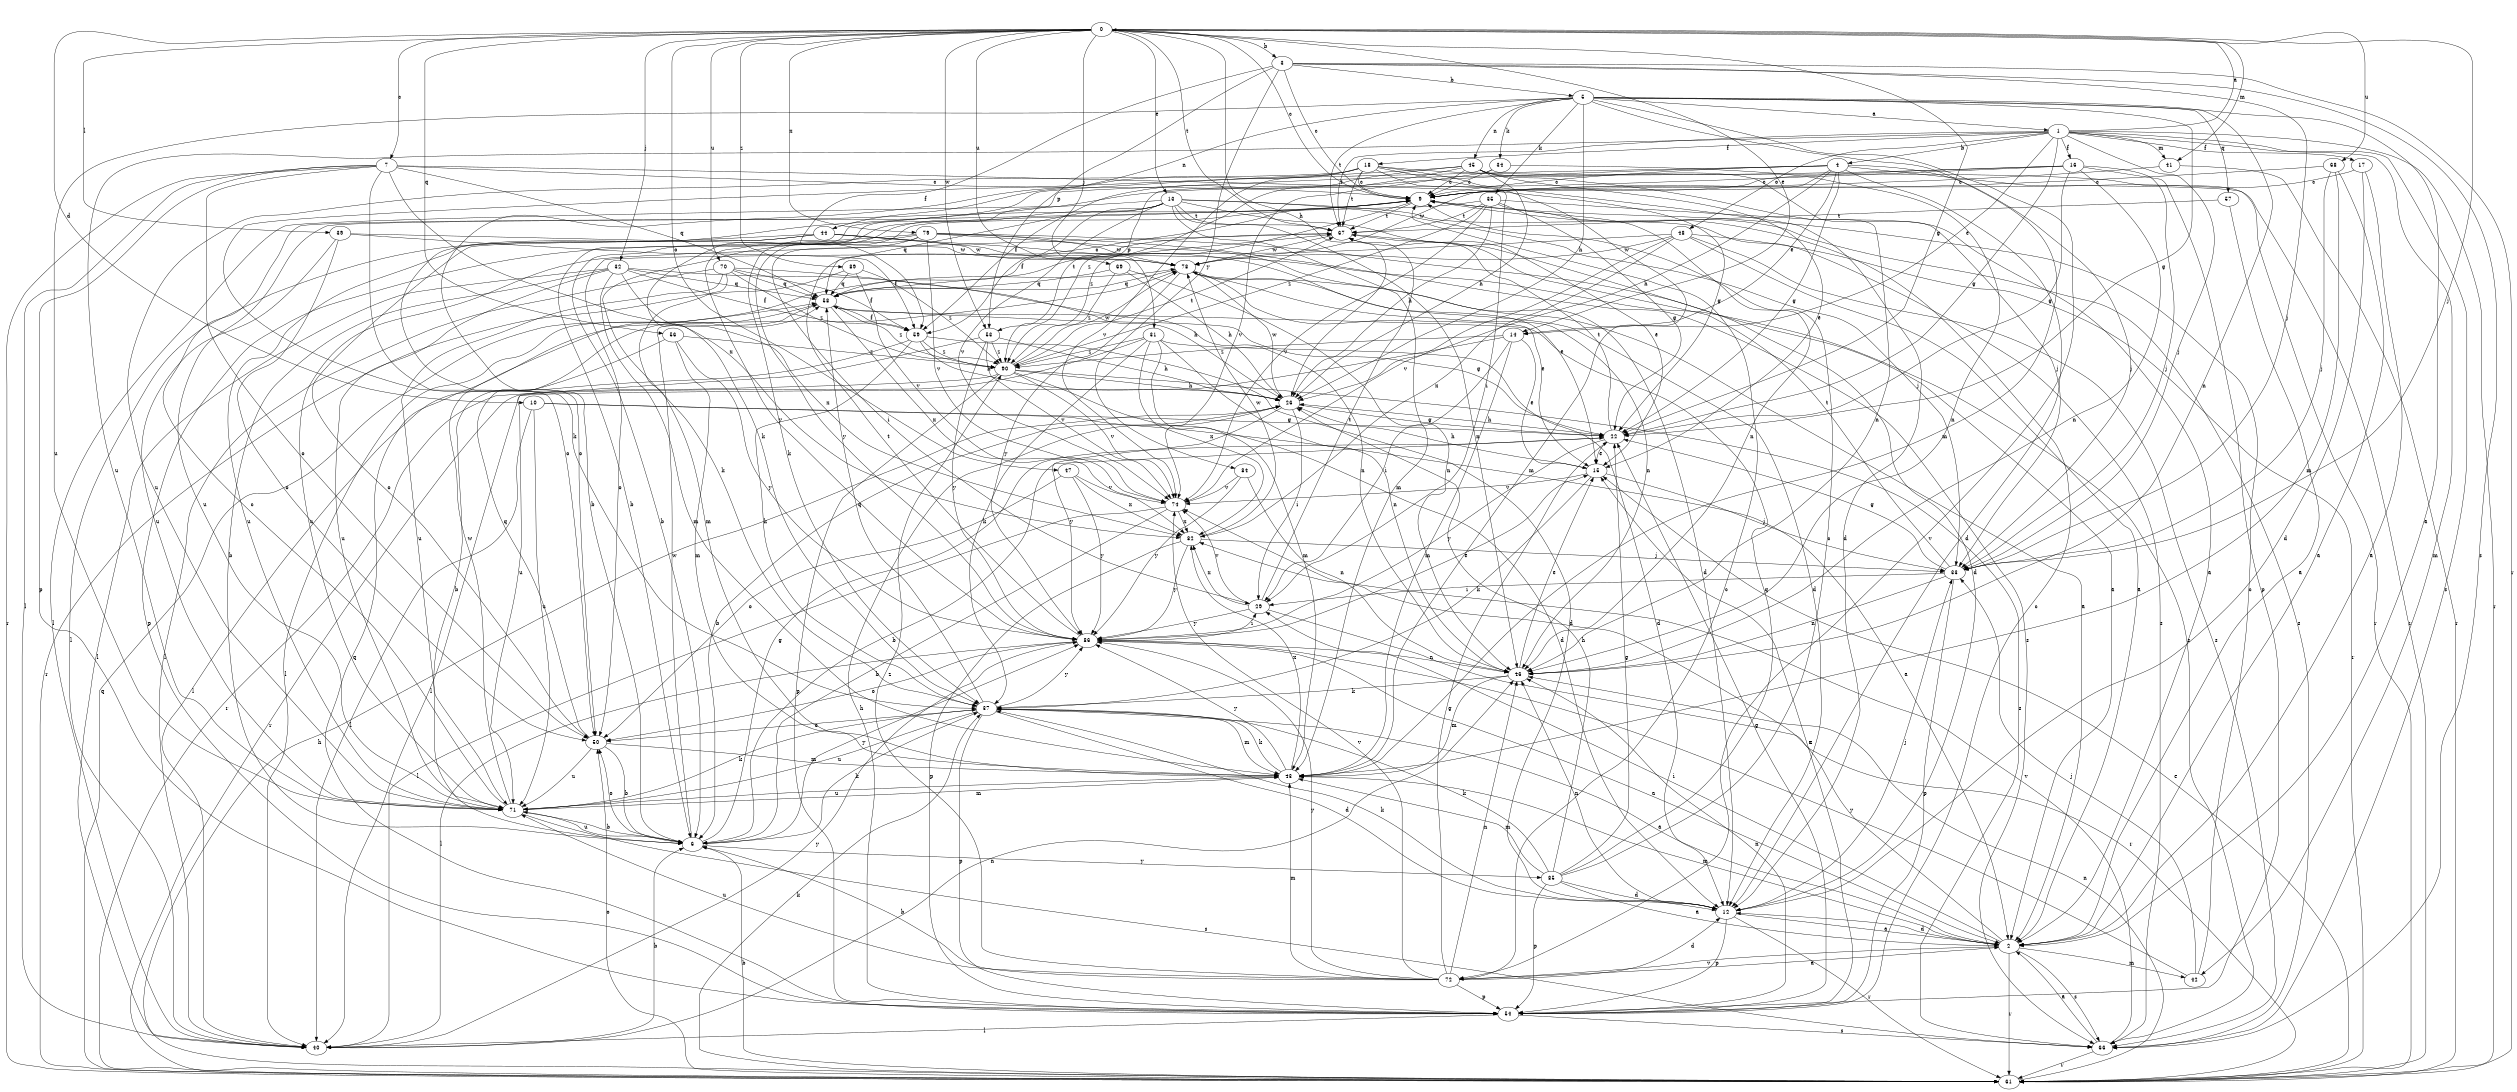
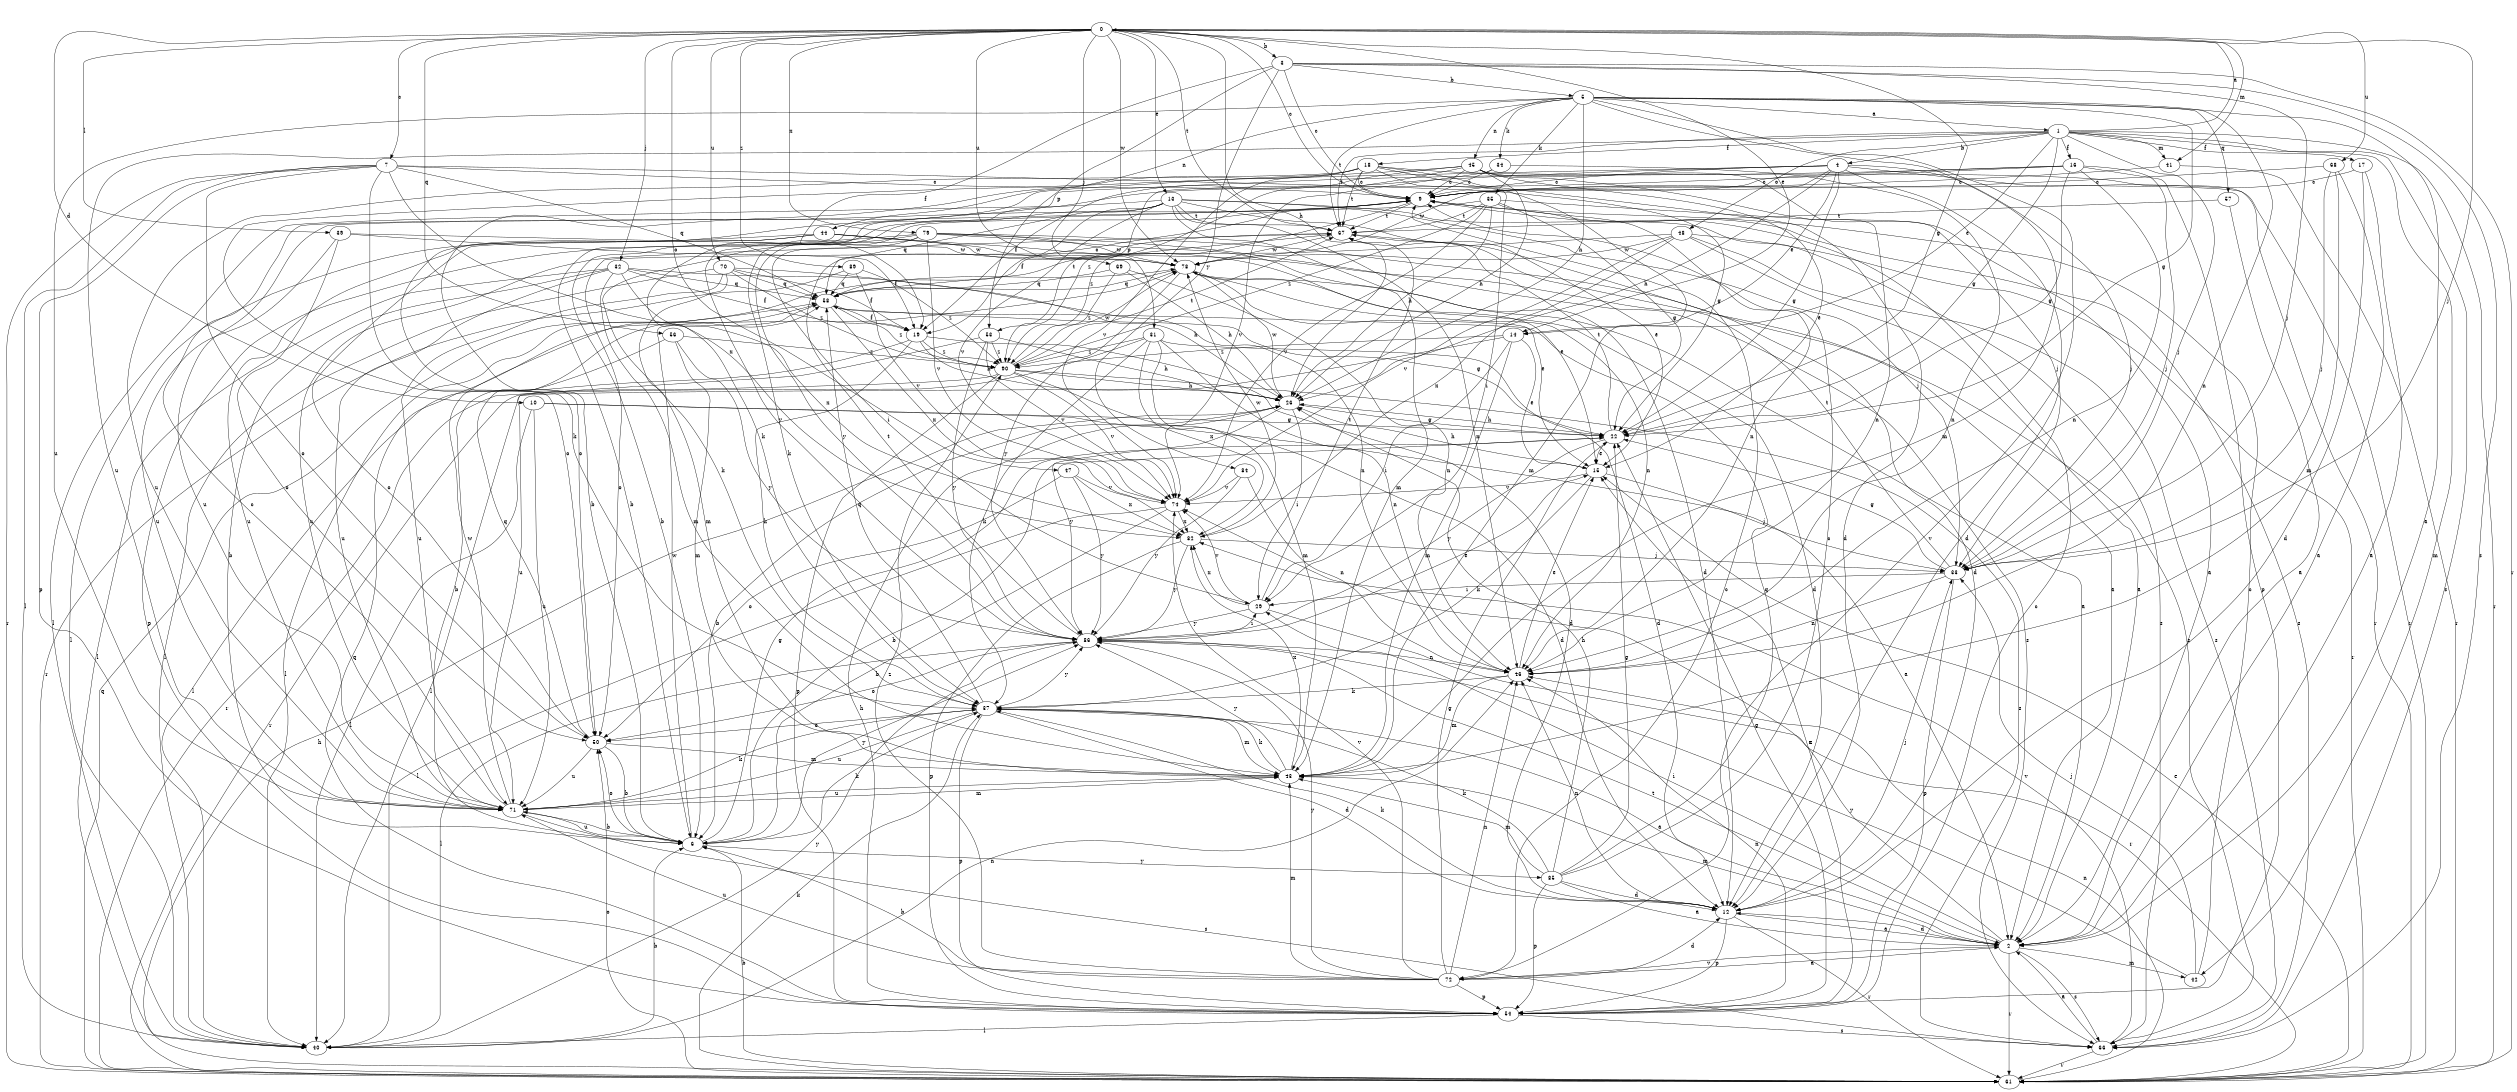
edge "0" -> "53": now "0" -> "78"
node "59": label "59" -> "19"
edge "86" -> "2": label "a" -> "t"
